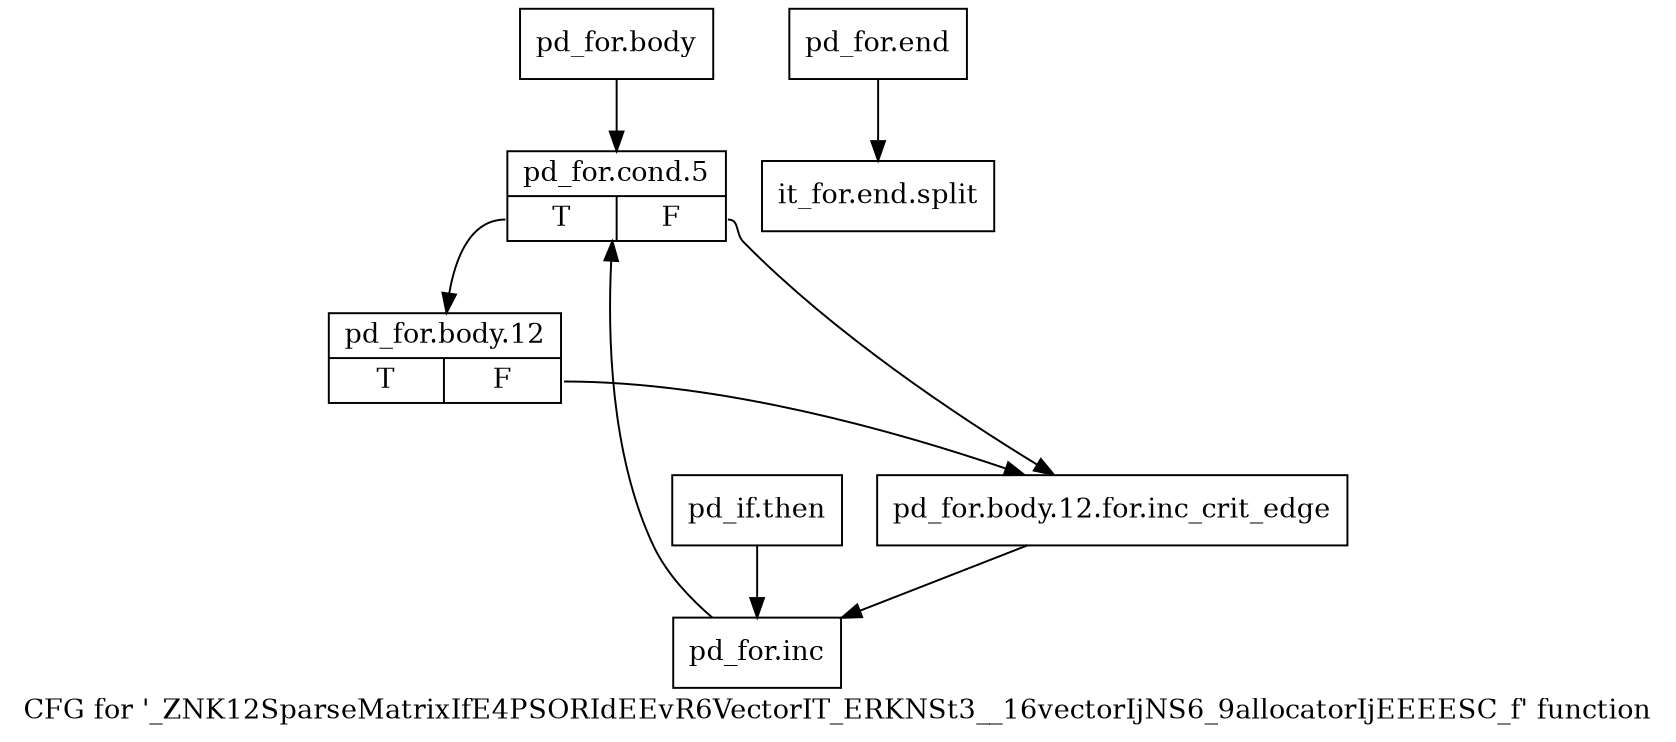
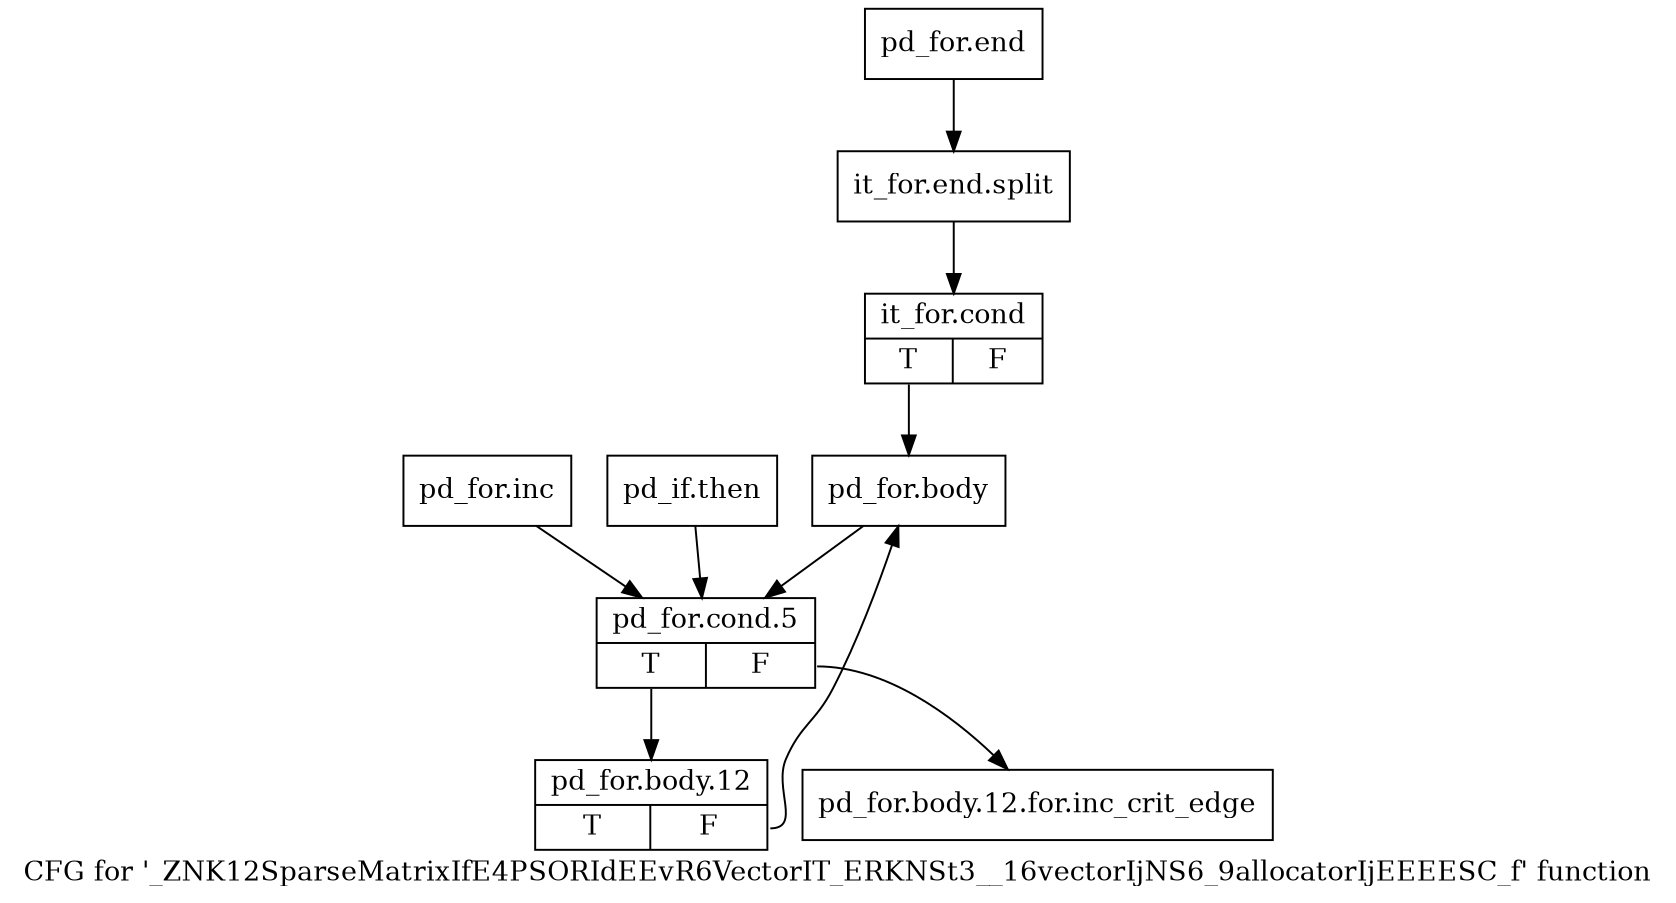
node "it_for.cond": added
edge "pd_for.body.12" -> "pd_for.body.12.for.inc_crit_edge": now "pd_for.body.12" -> "pd_for.body"
edge "pd_if.then" -> "pd_for.inc": now "pd_if.then" -> "pd_for.cond.5"
edge "pd_for.body.12.for.inc_crit_edge" -> "pd_for.inc": removed
